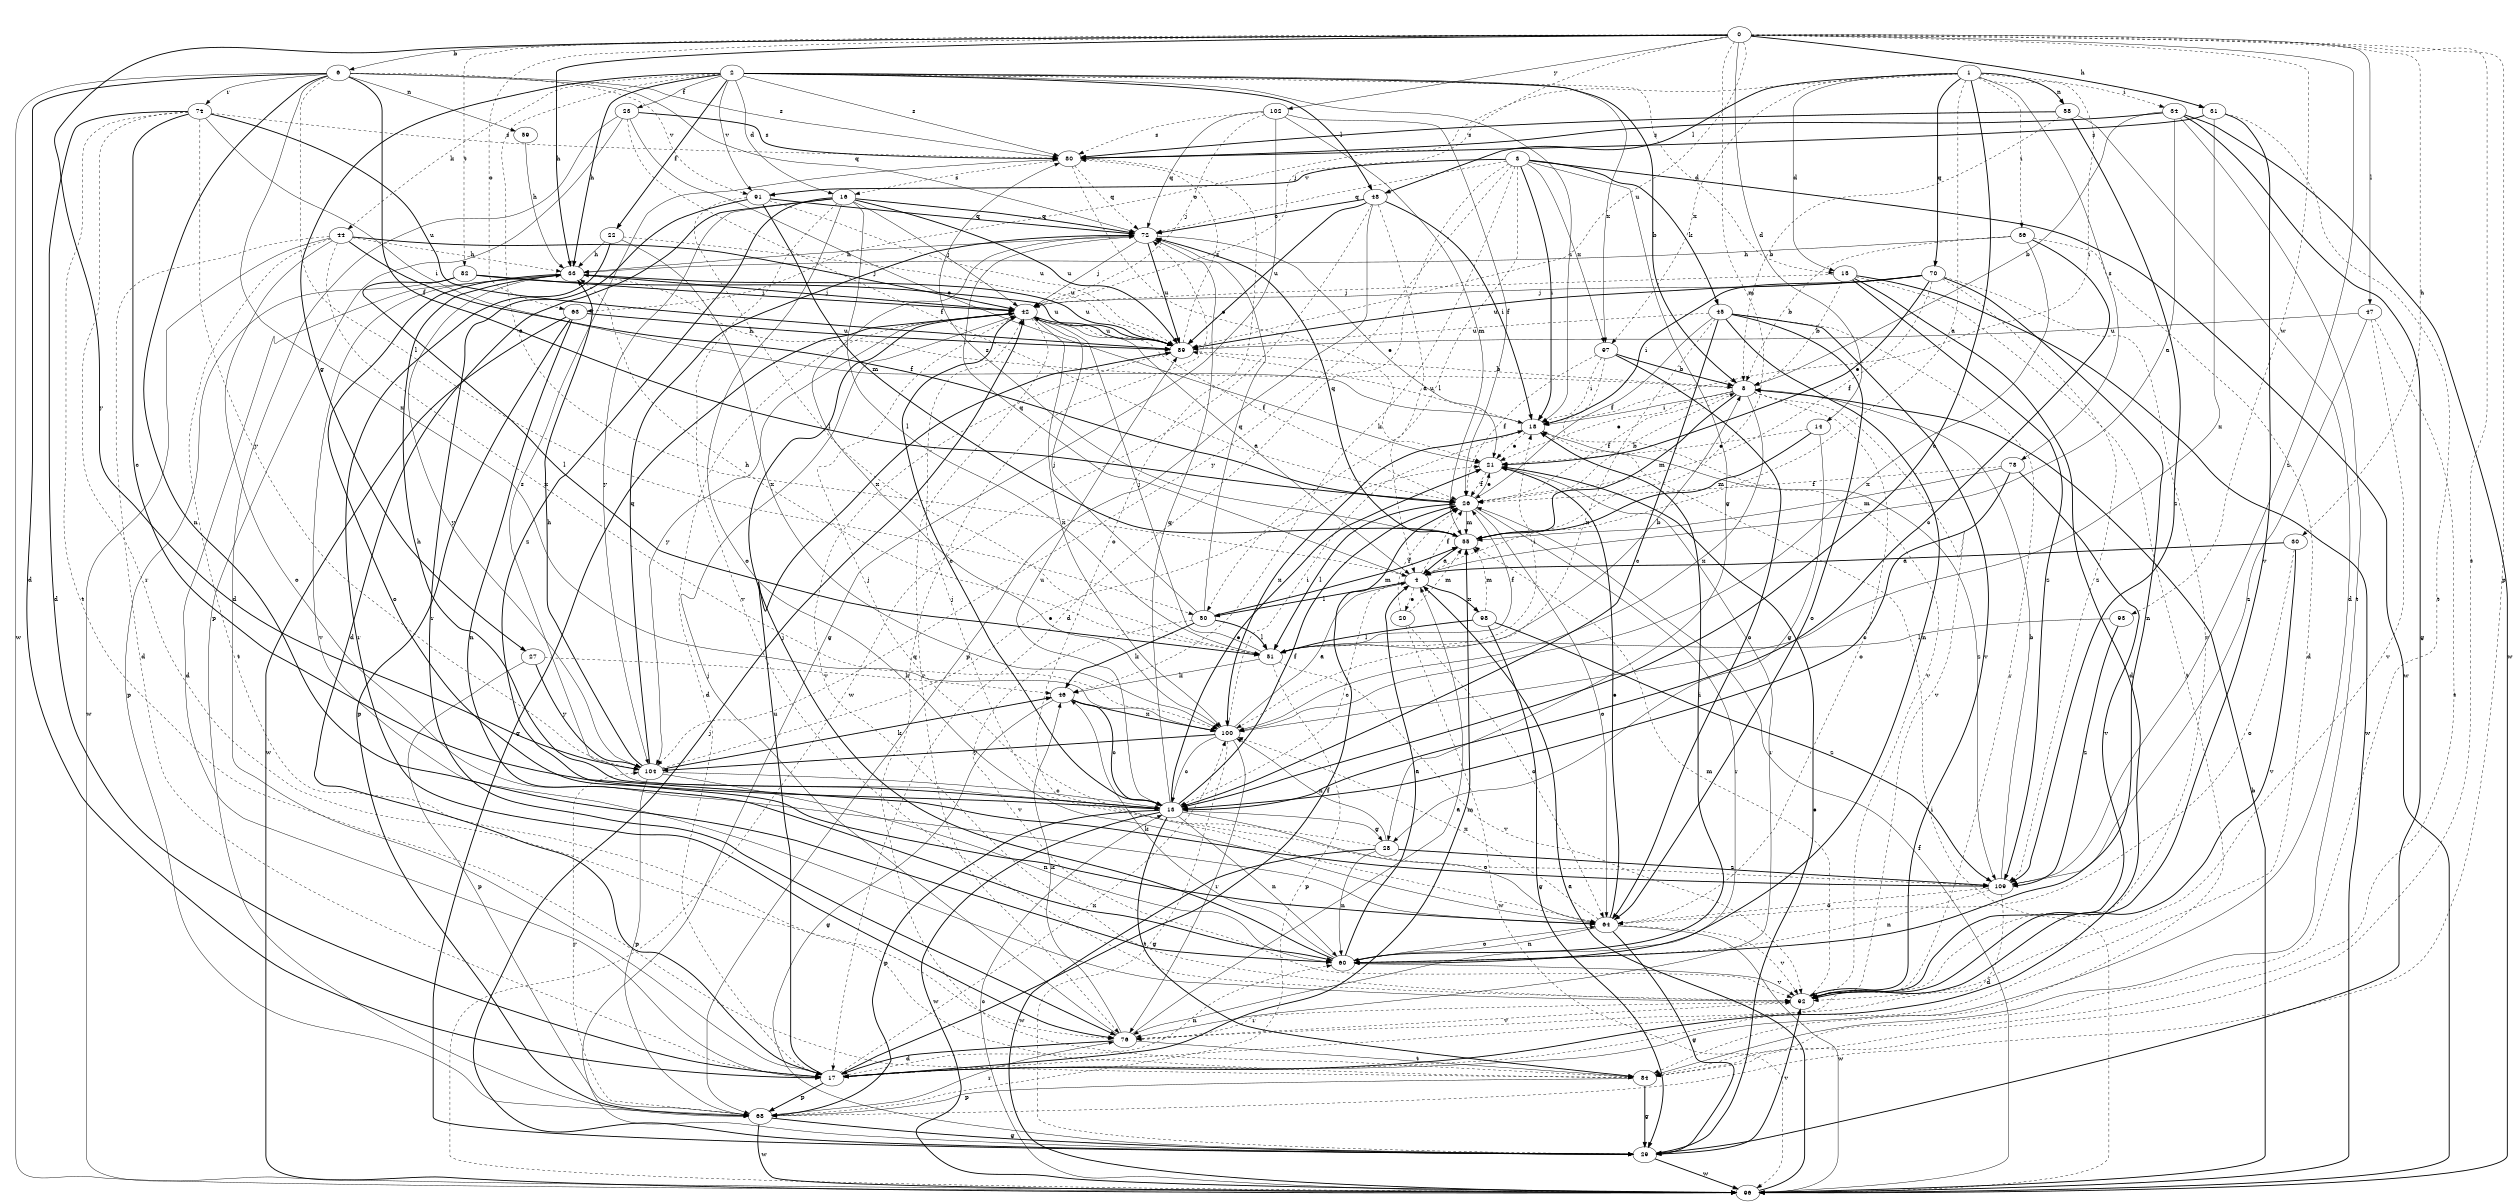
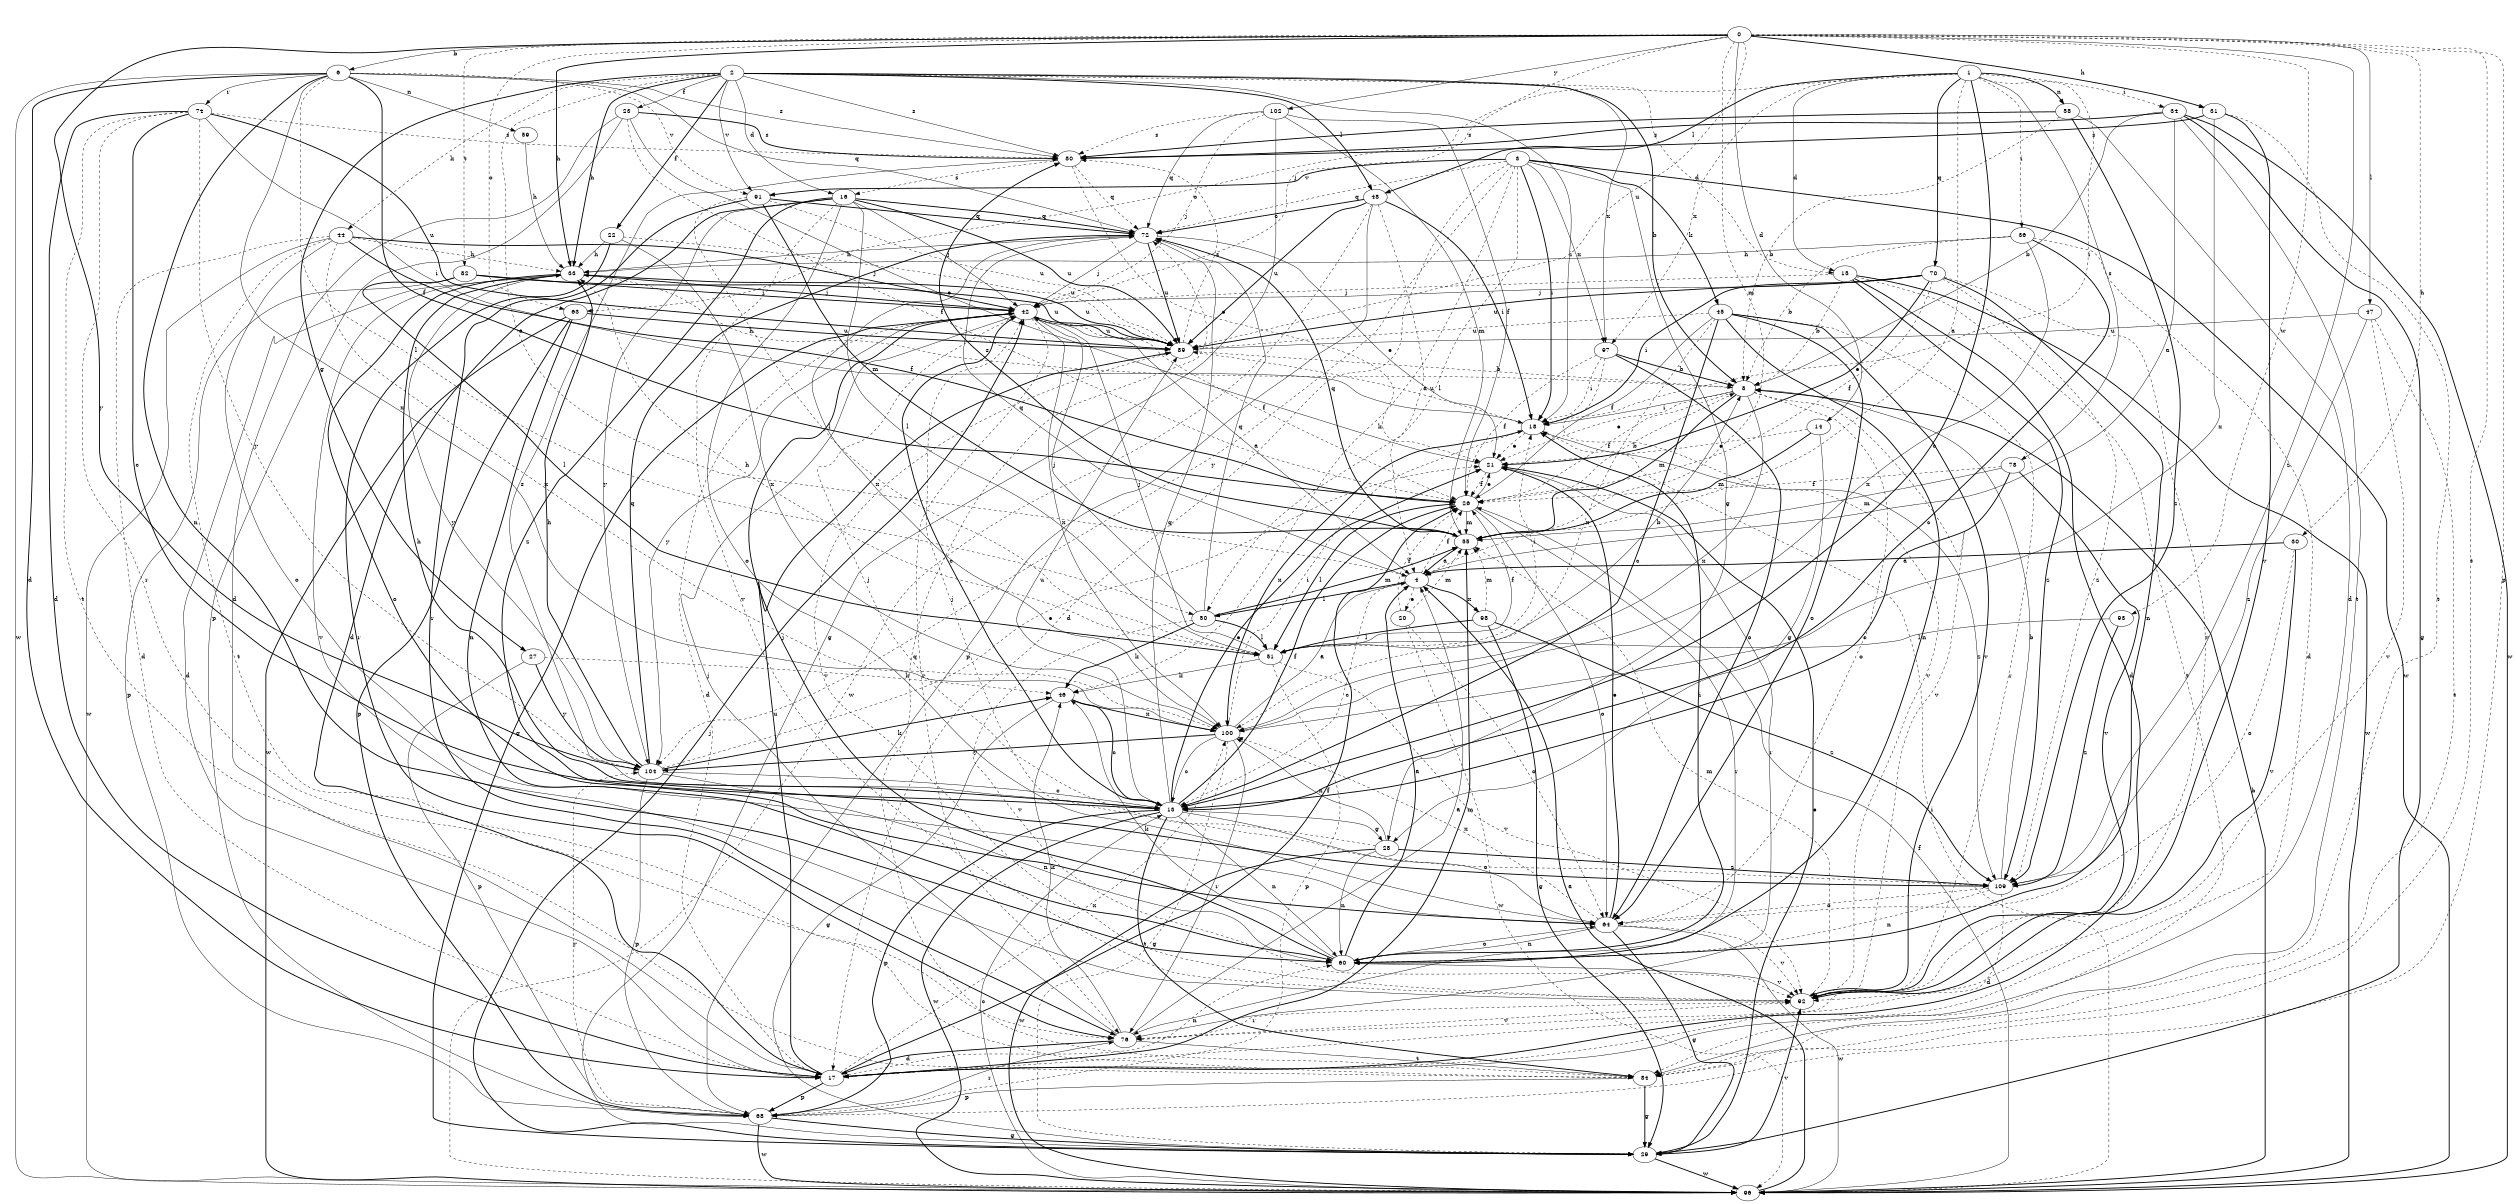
edge "55" -> "80": style solid -> bold
edge "80" -> "64": removed, label "o"
